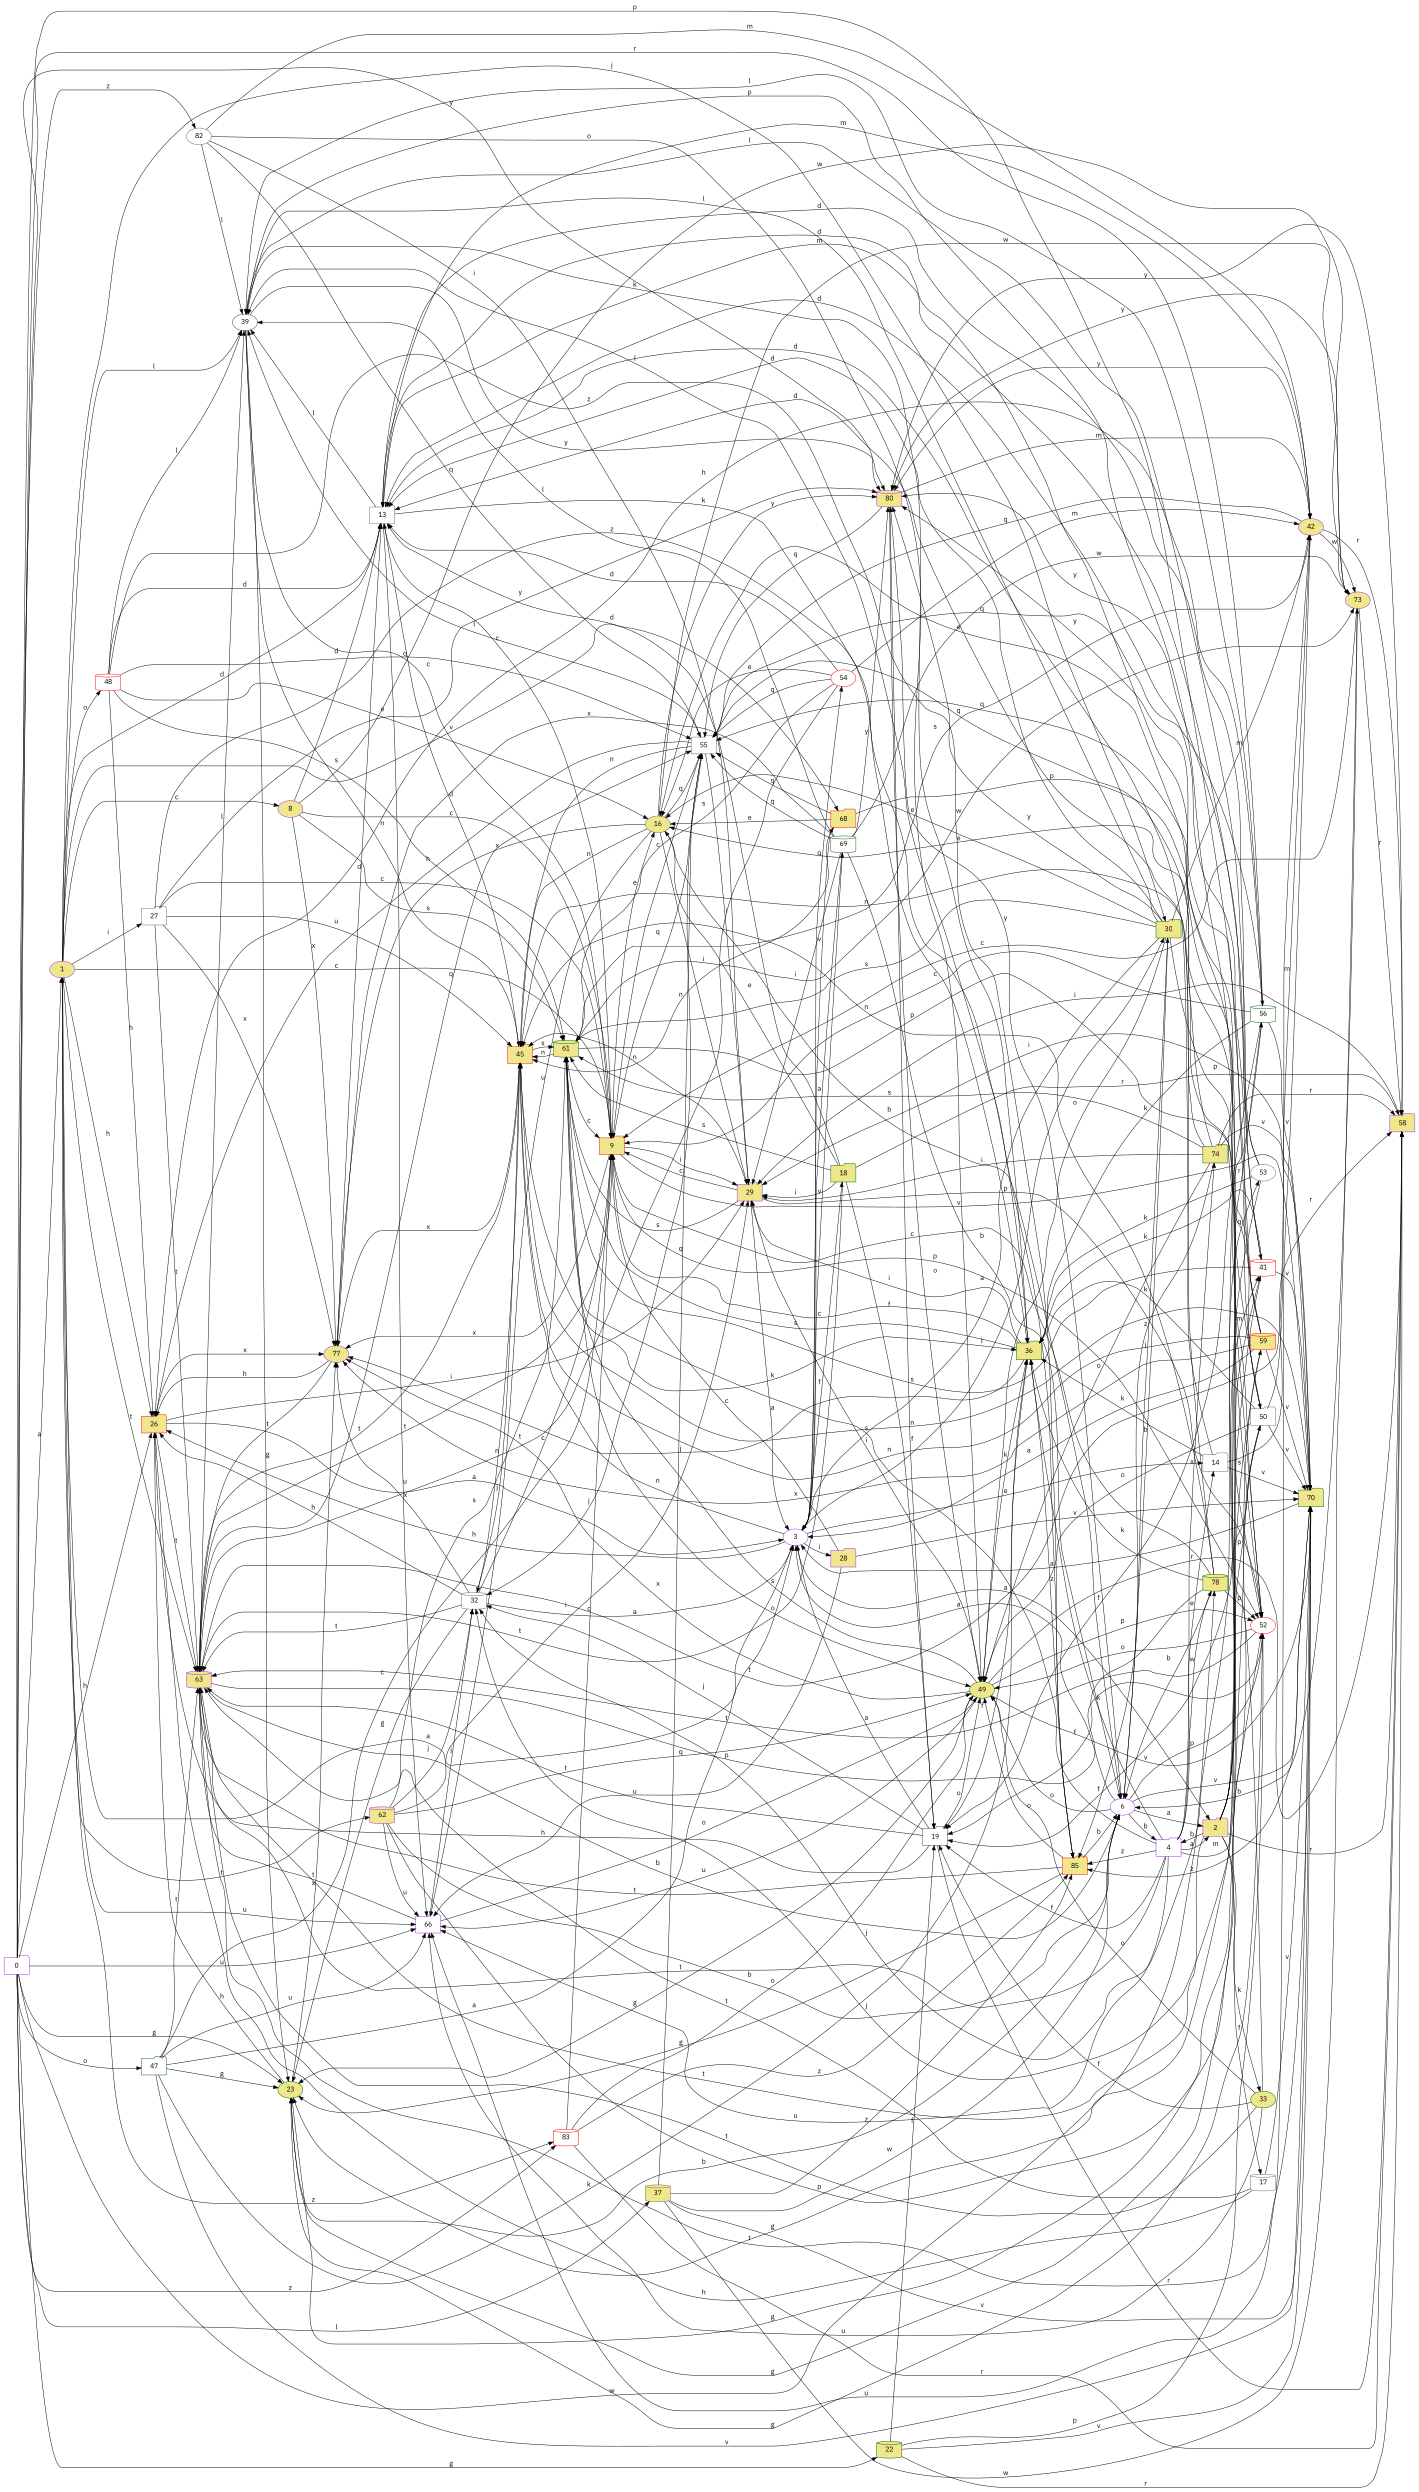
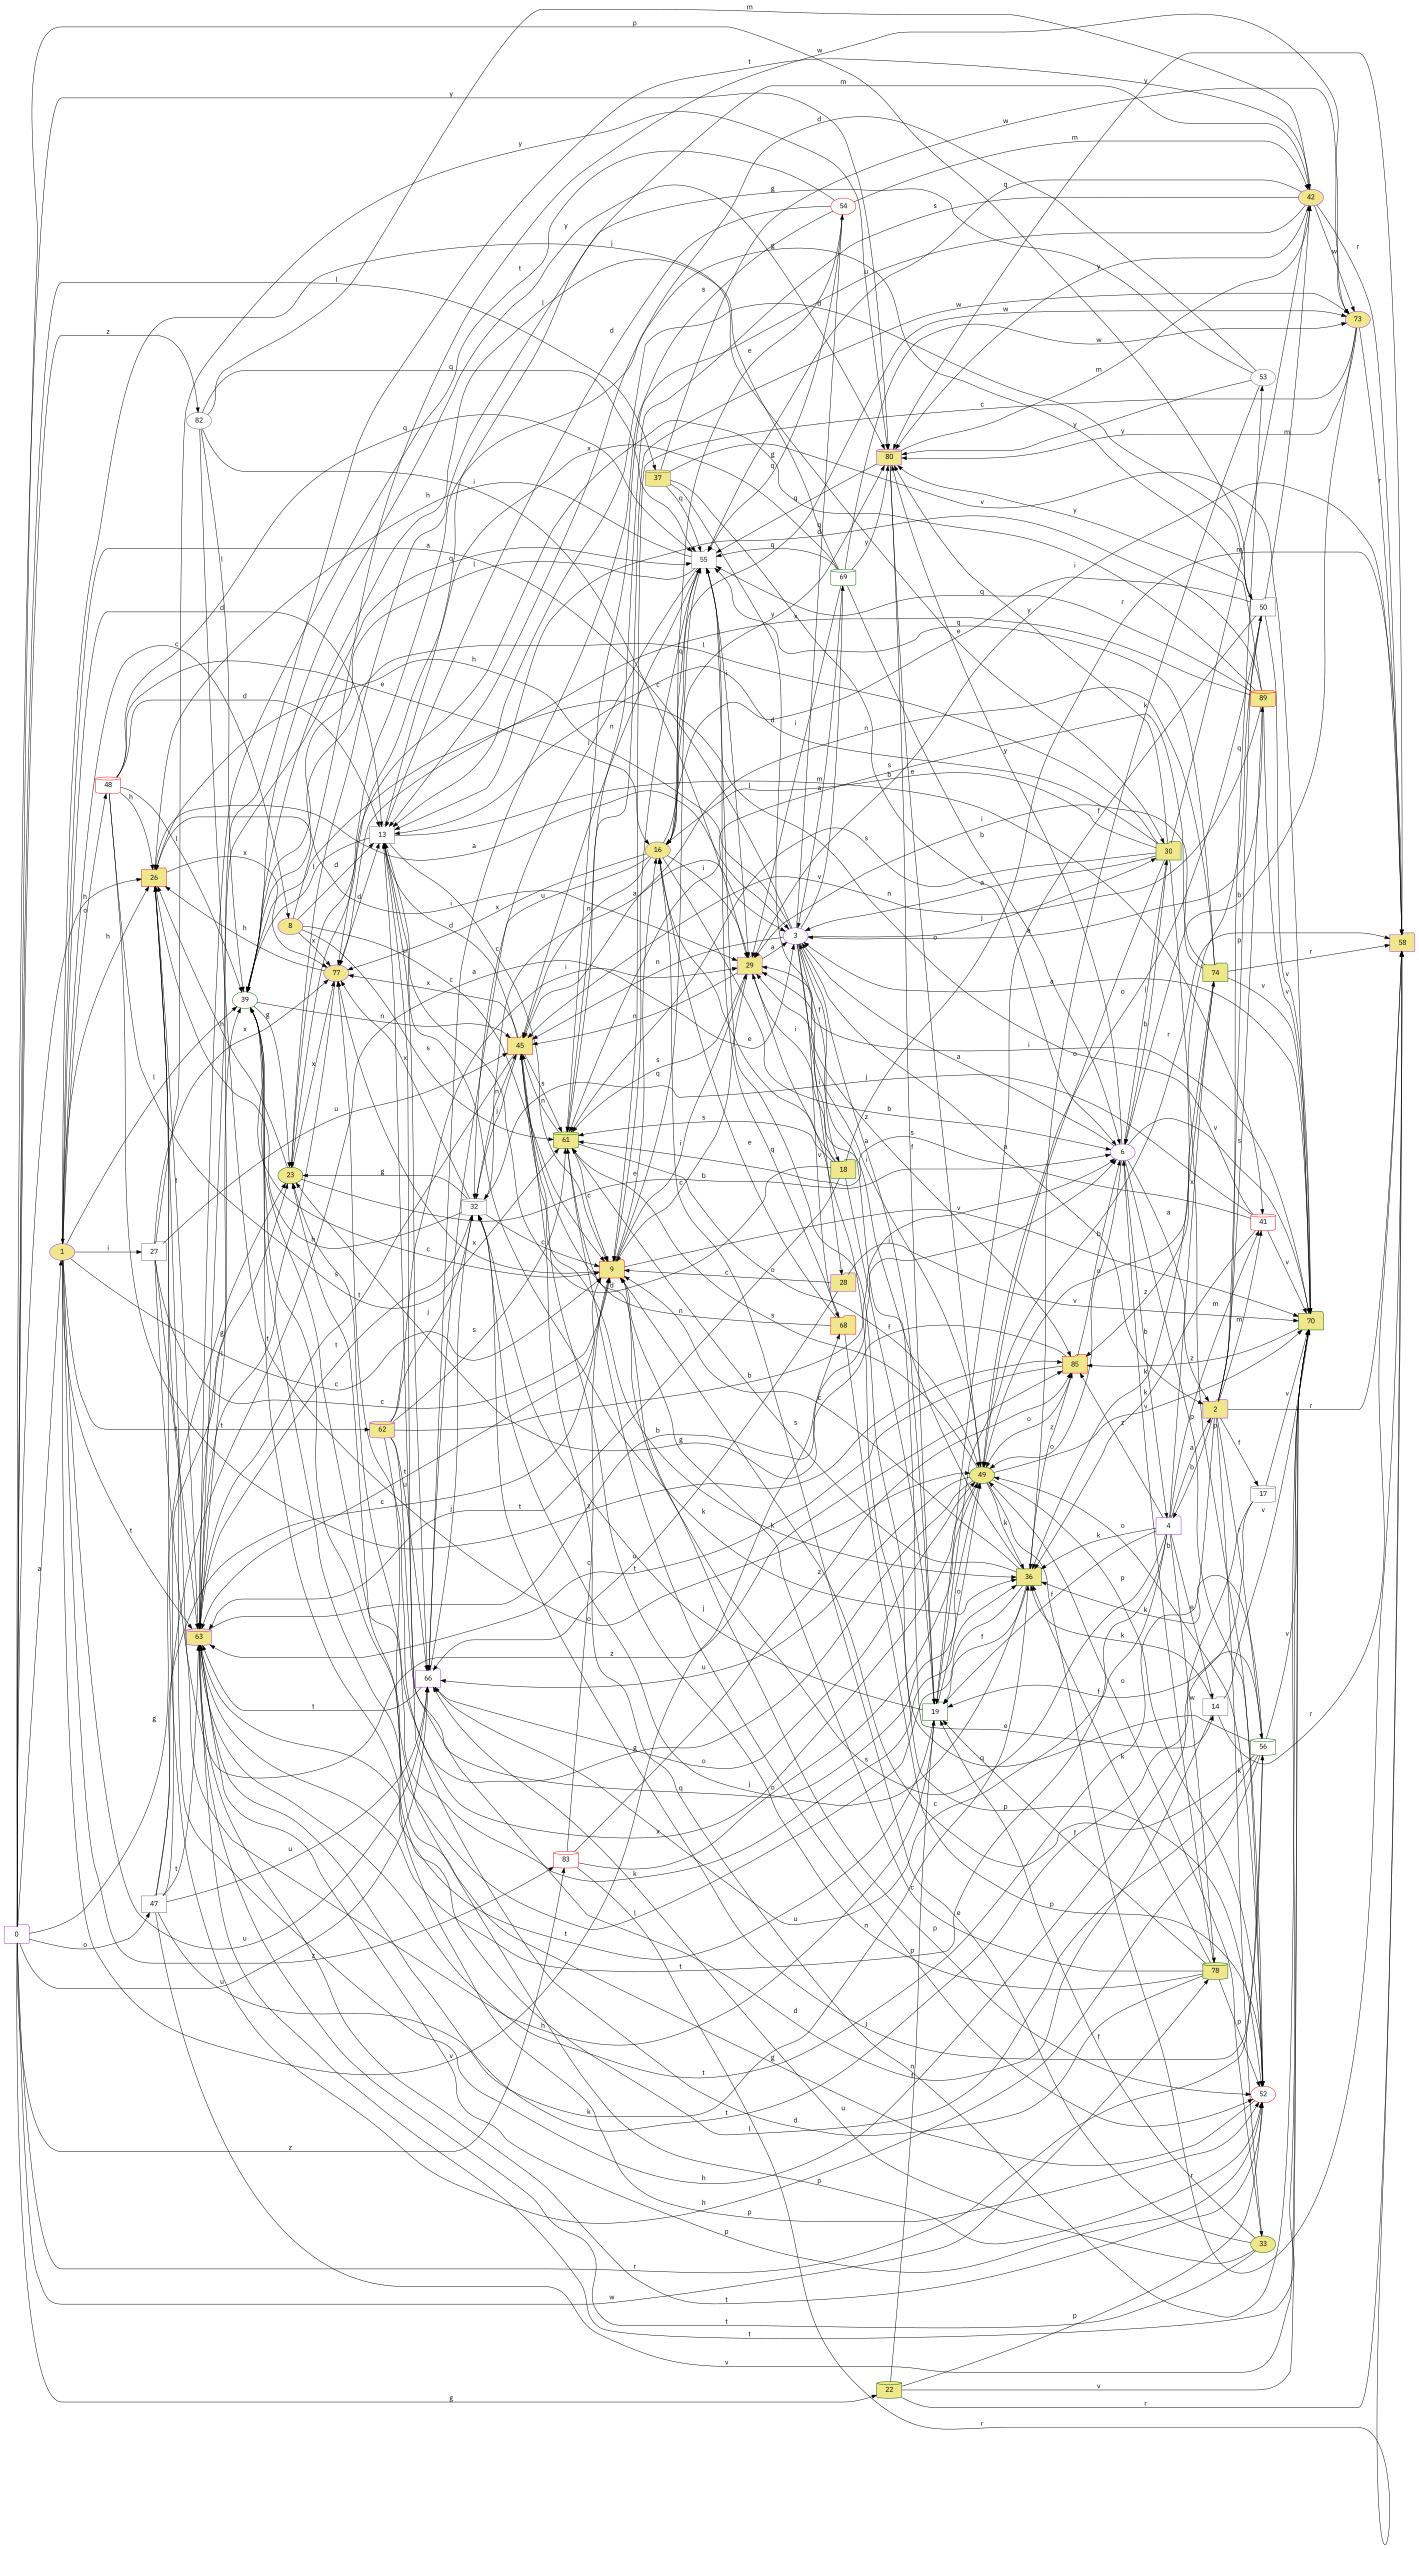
node "59": label "59" -> "89"
edge "36" -> "77": now "36" -> "32"
node "47": color darkgreen -> gray40
edge "37" -> "6": label "w" -> "b"
